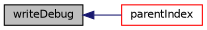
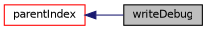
edge "parentIndex" -> "writeDebug": reversed
